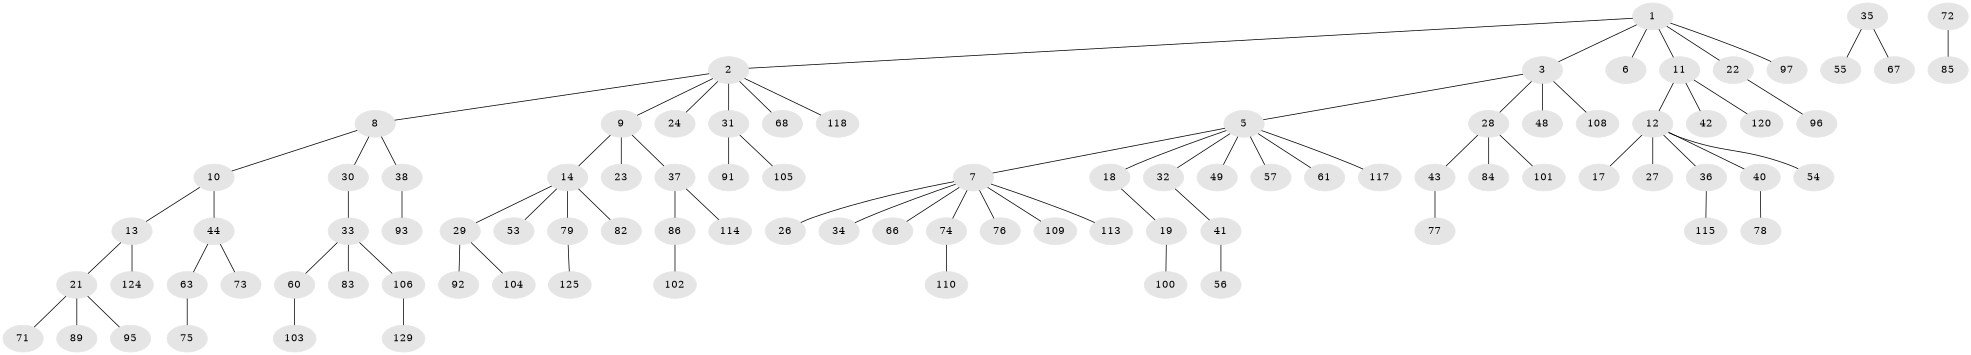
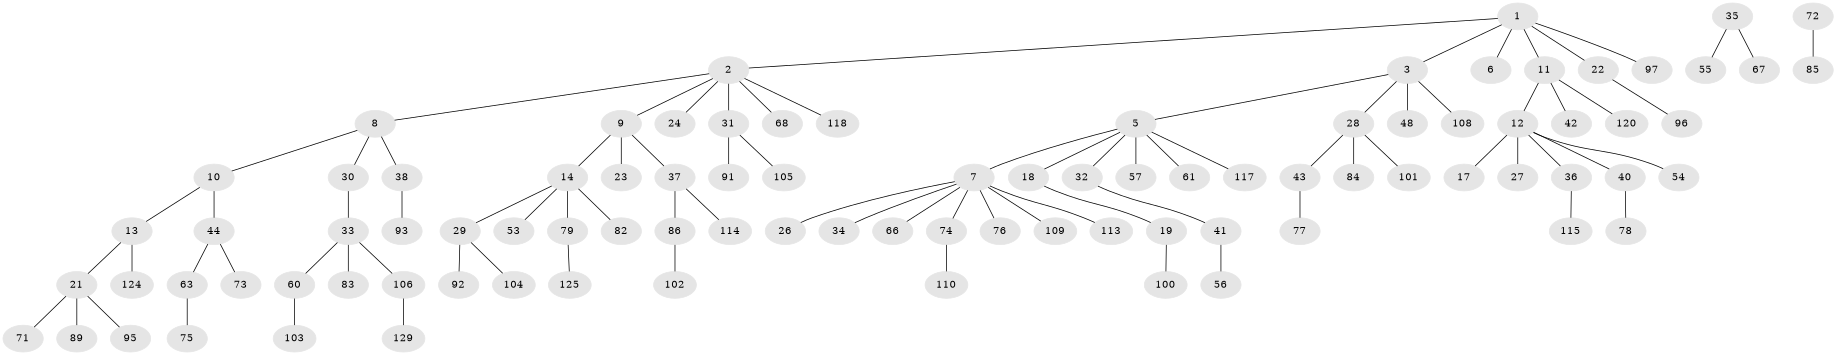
node "49": removed
